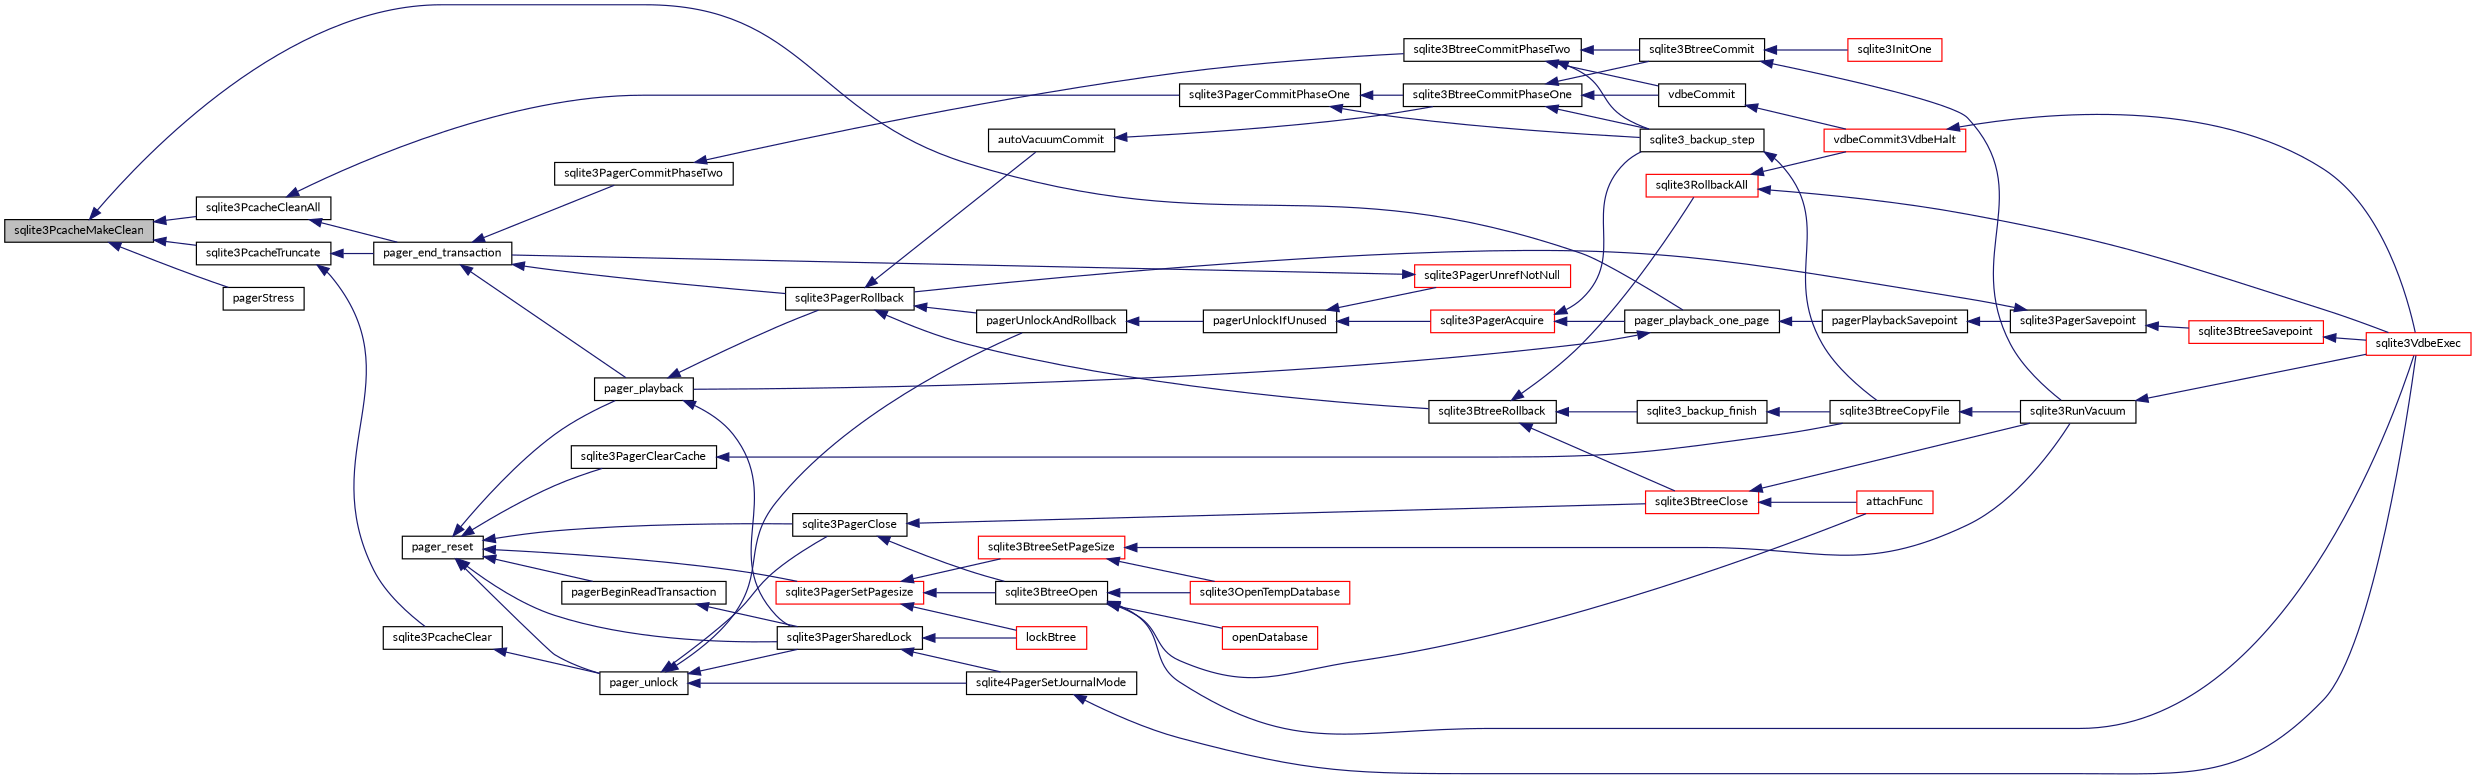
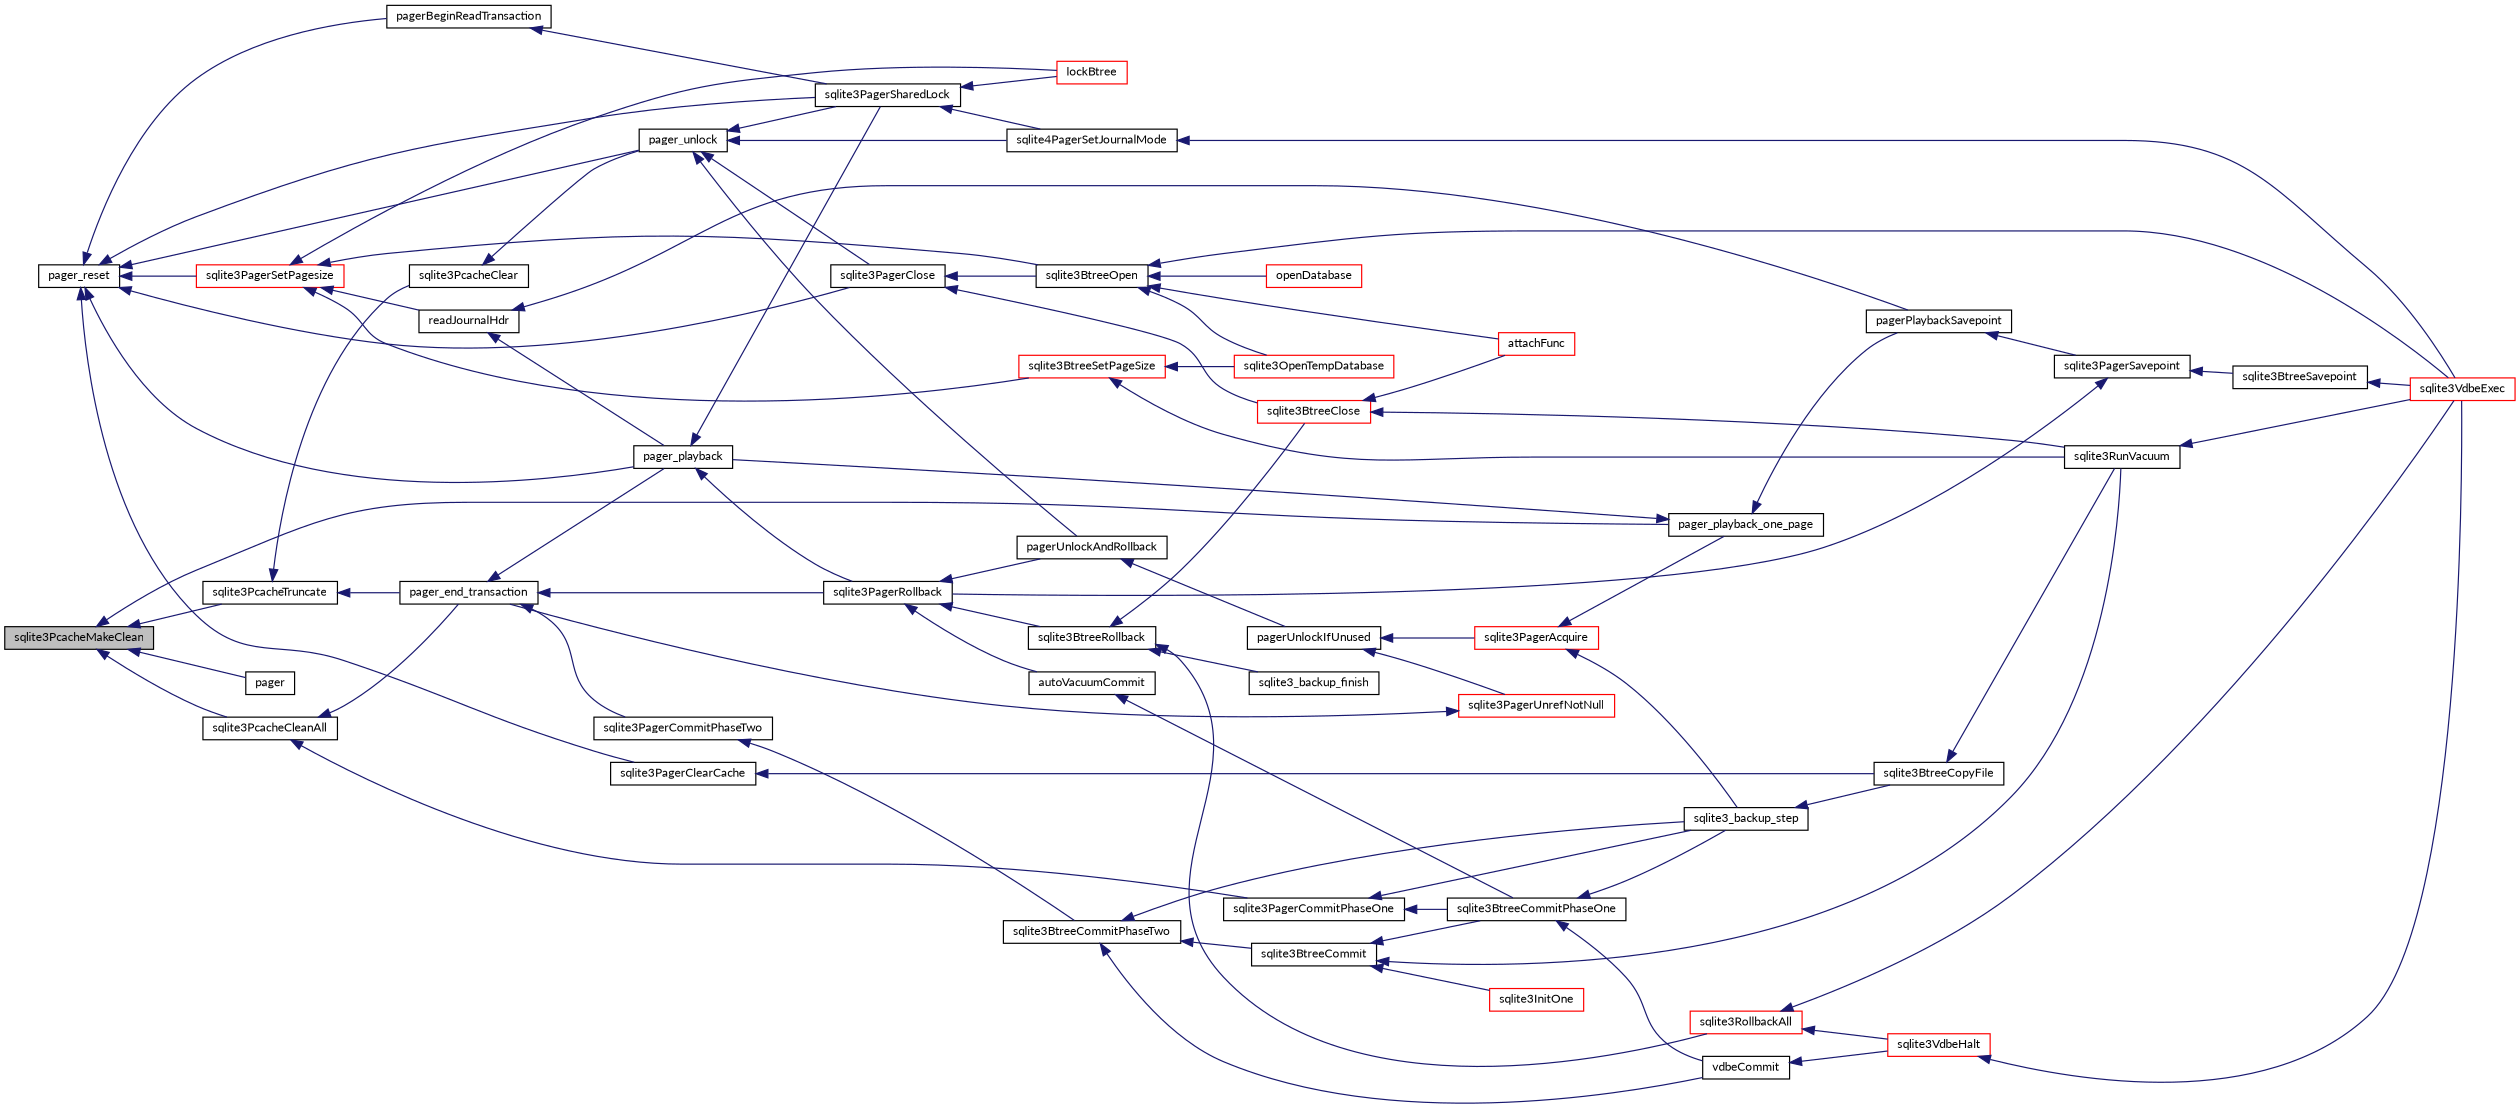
edge "sqlite3BtreeCommit" -> "sqlite3BtreeCommitPhaseOne": reversed
node "vdbeCommit3VdbeHalt": label "vdbeCommit3VdbeHalt" -> "sqlite3VdbeHalt"
node "pagerStress": label "pagerStress" -> "pager"
node "readJournalHdr": added
node "sqlite3BtreeSavepoint": color red -> black
edge "sqlite3BtreeCopyFile" -> "sqlite3_backup_finish": removed
